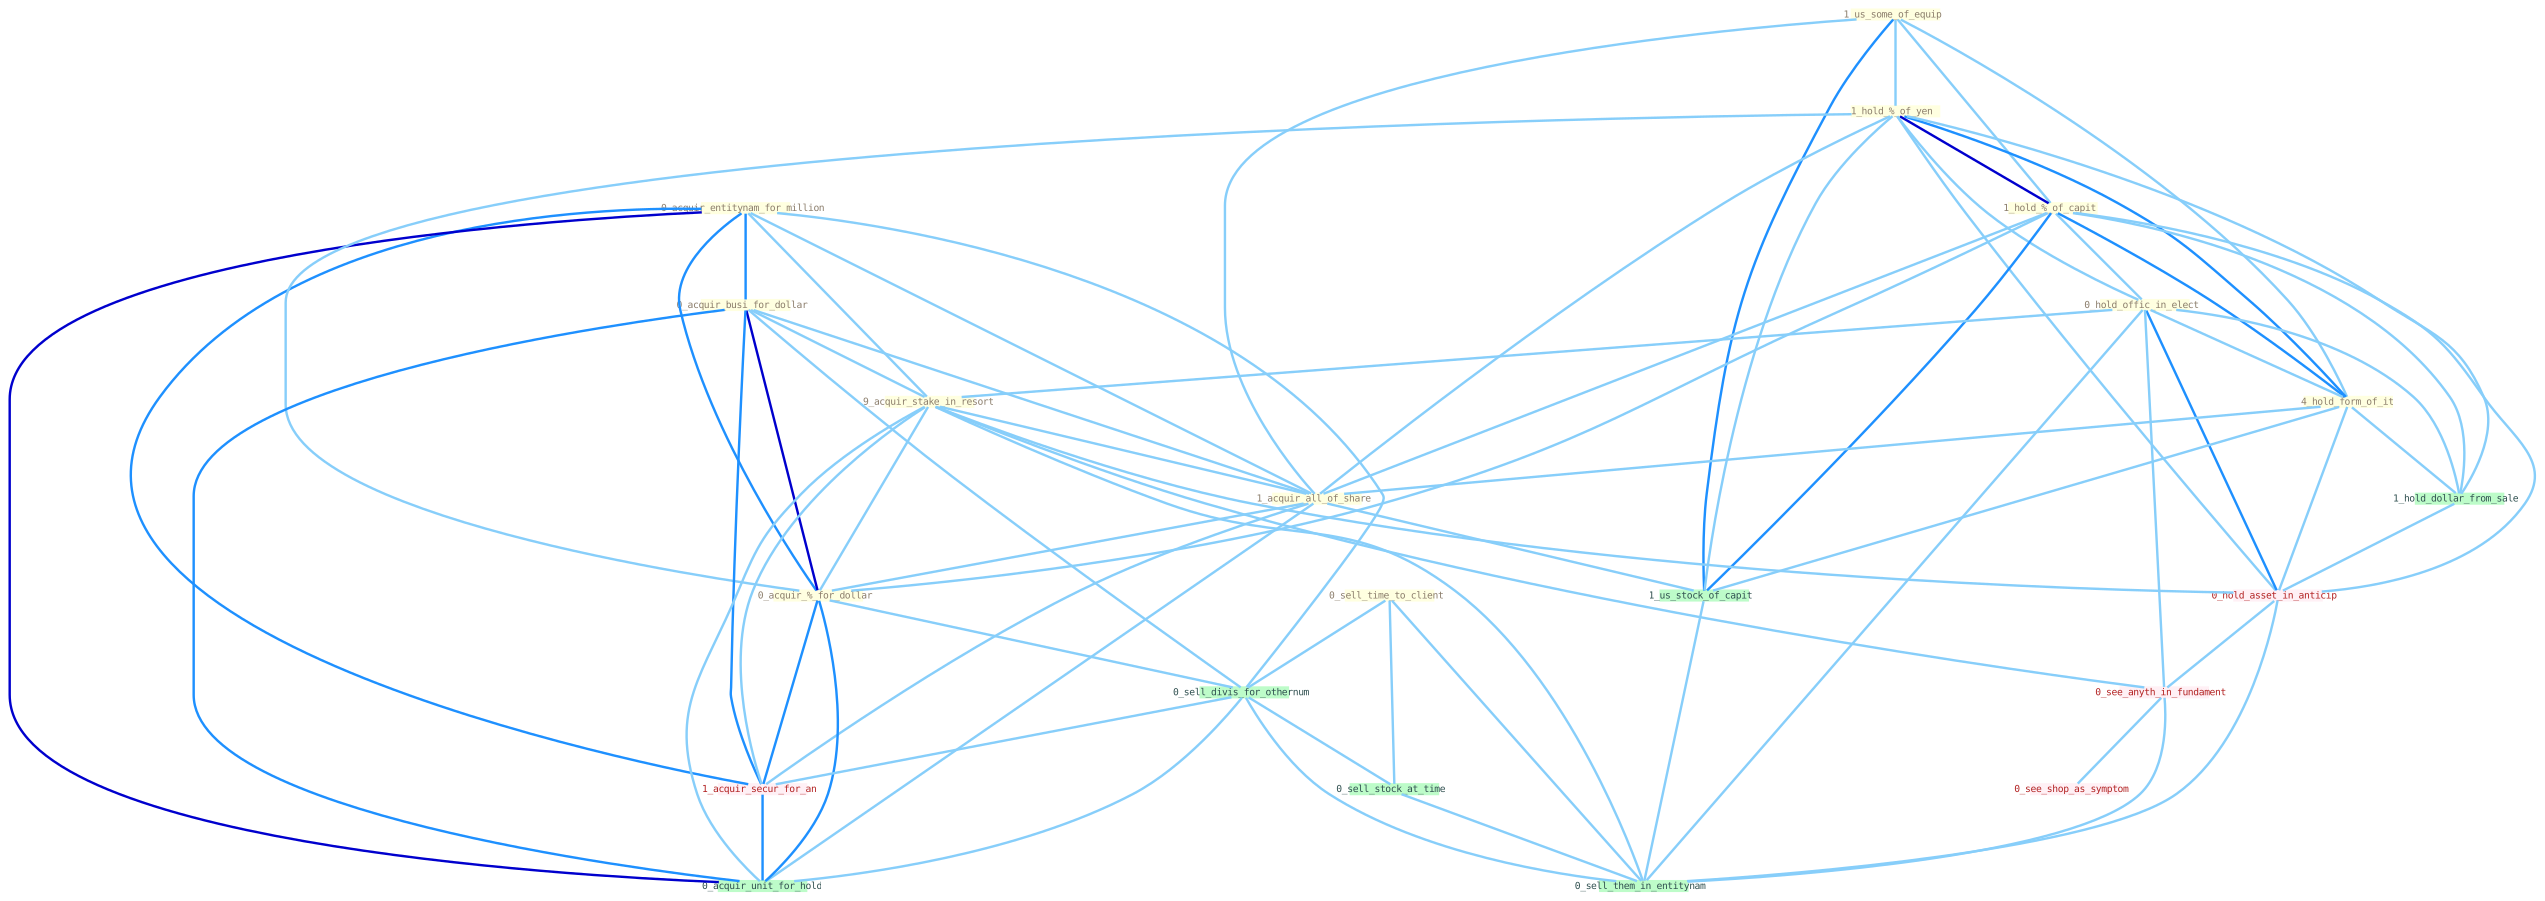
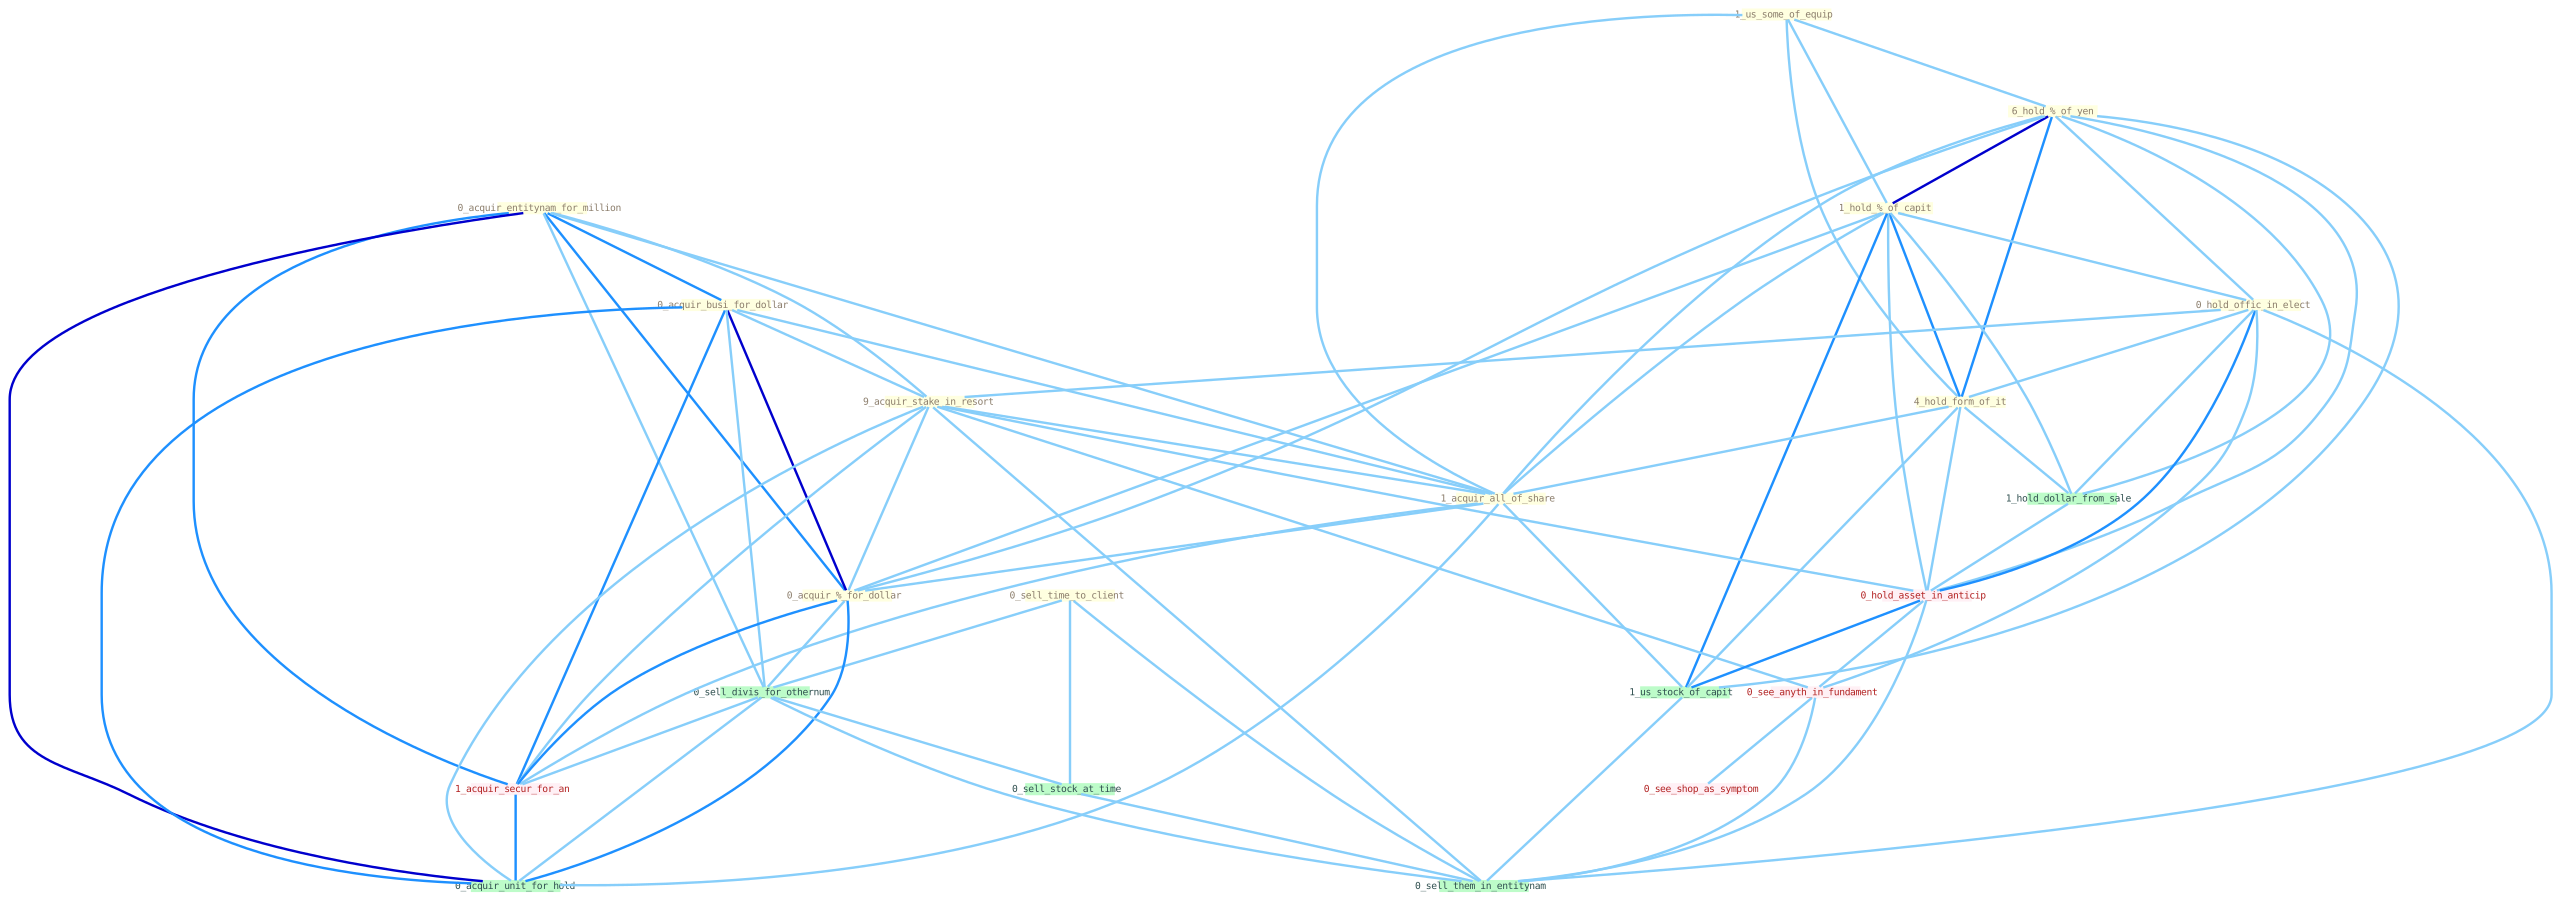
node "1_hold_%_of_yen": label "1_hold_%_of_yen" -> "6_hold_%_of_yen"
edge "1_us_some_of_equip" -- "1_us_stock_of_capit": now "0_hold_asset_in_anticip" -- "1_us_stock_of_capit"
